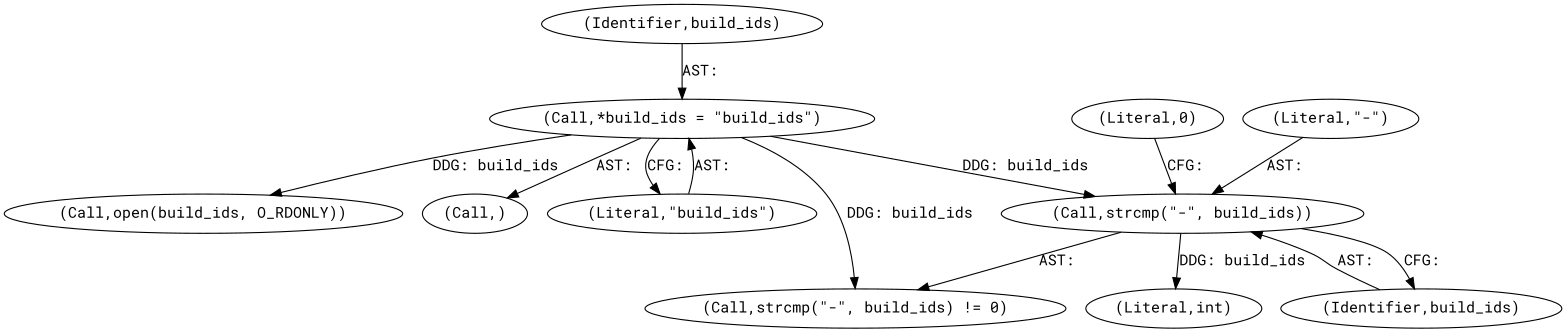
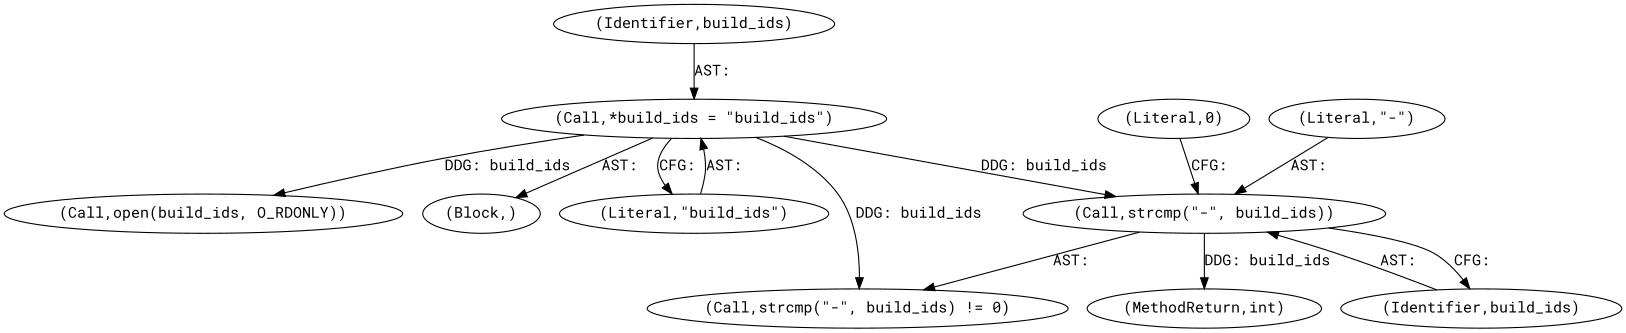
node "(Call,)": label "(Call,)" -> "(Block,)"
node "(Literal,int)": label "(Literal,int)" -> "(MethodReturn,int)"
